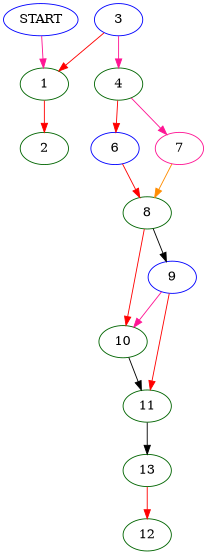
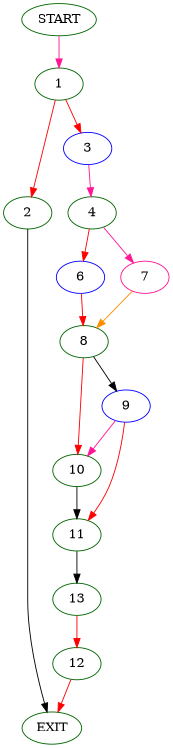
node "START": color blue -> darkgreen
edge "3" -> "1": reversed
node "EXIT": added
